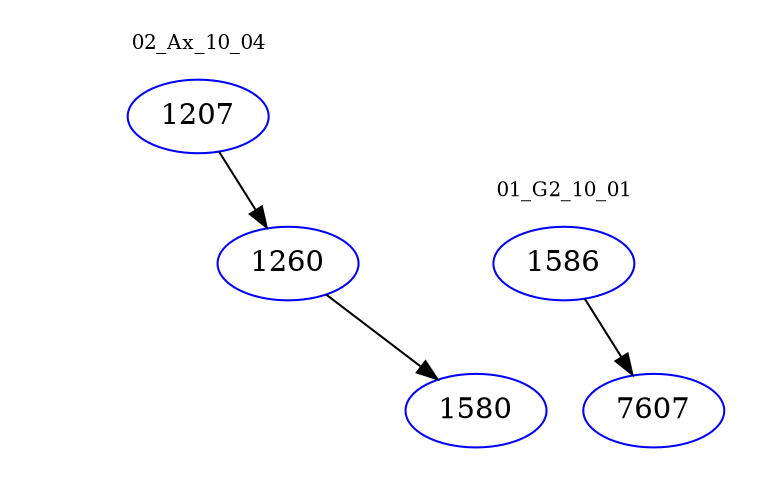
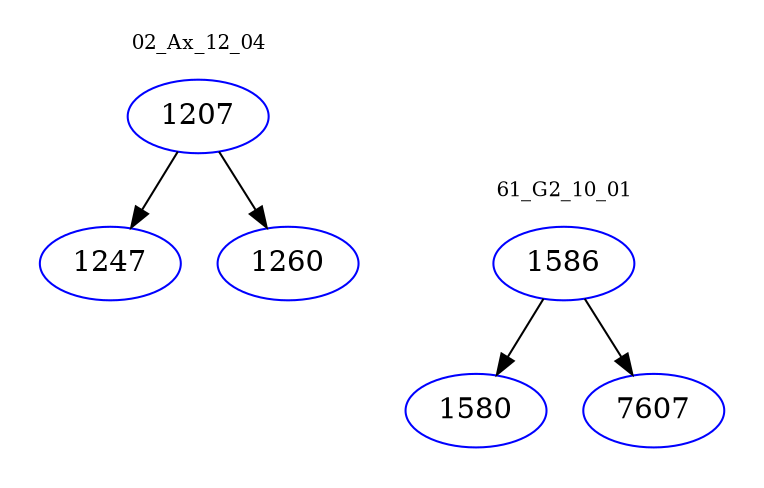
cluster "02_Ax_10_04": label "02_Ax_10_04" -> "02_Ax_12_04"
cluster "01_G2_10_01": label "01_G2_10_01" -> "61_G2_10_01"
node "1247": added
edge "1260" -> "1580": now "1586" -> "1580"
